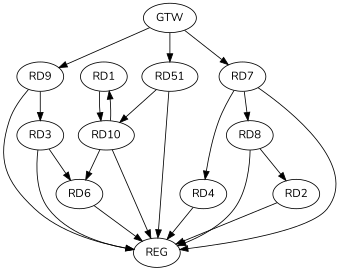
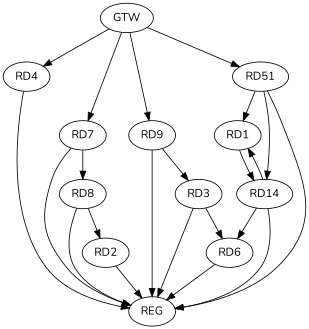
edge "RD51" -> "RD1": added
edge "RD7" -> "RD4": now "GTW" -> "RD4"
node "RD10": label "RD10" -> "RD14"
